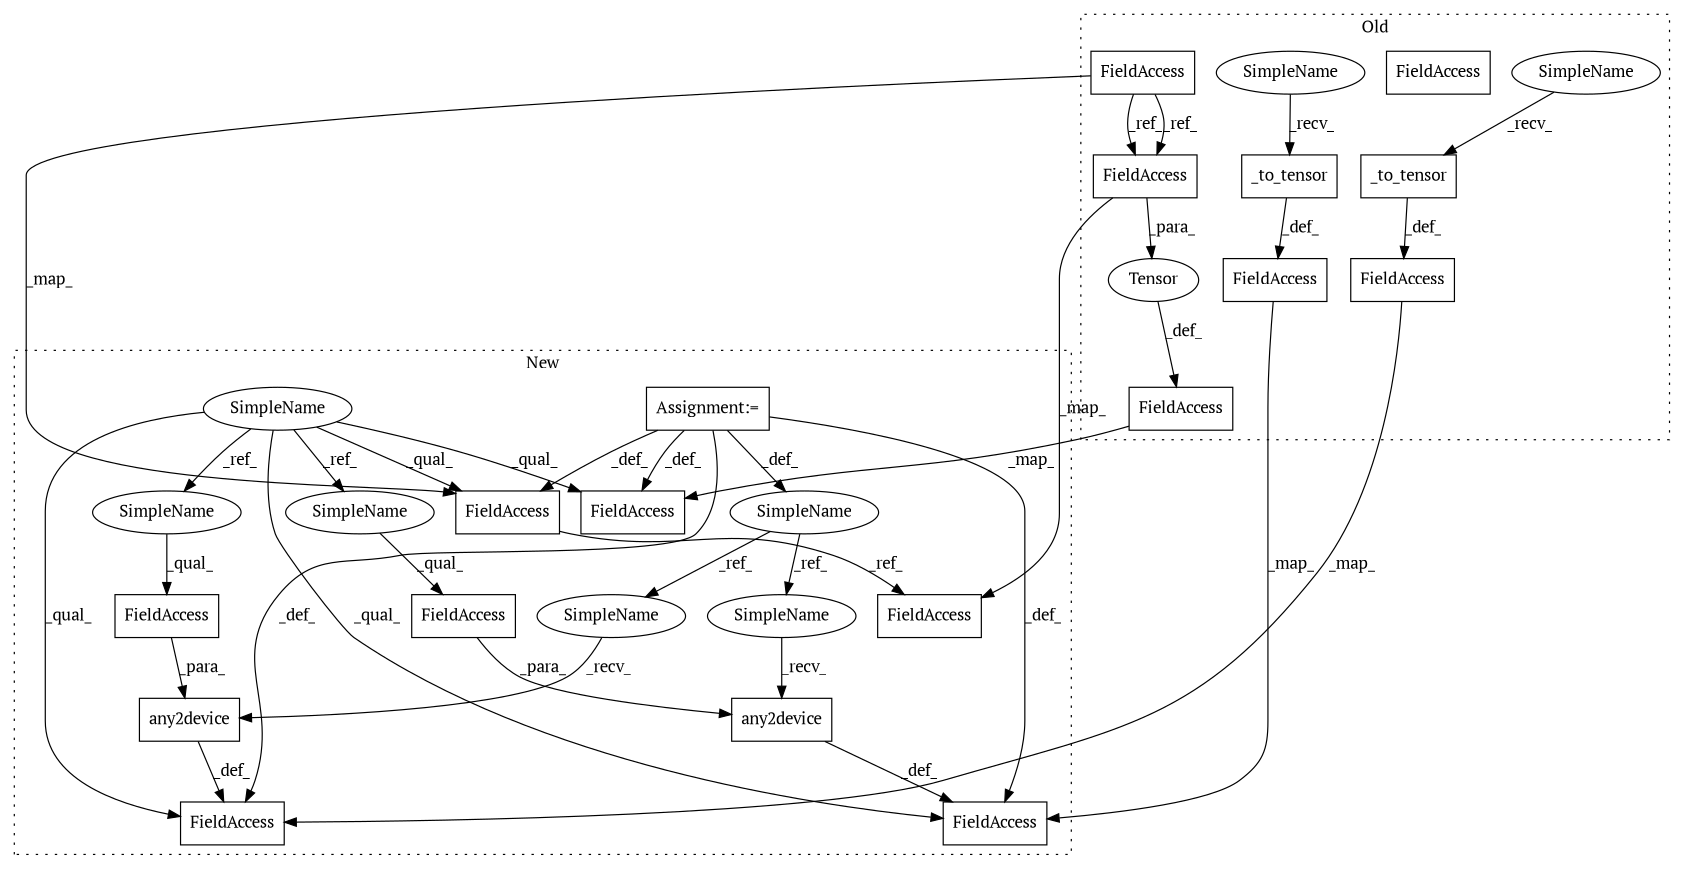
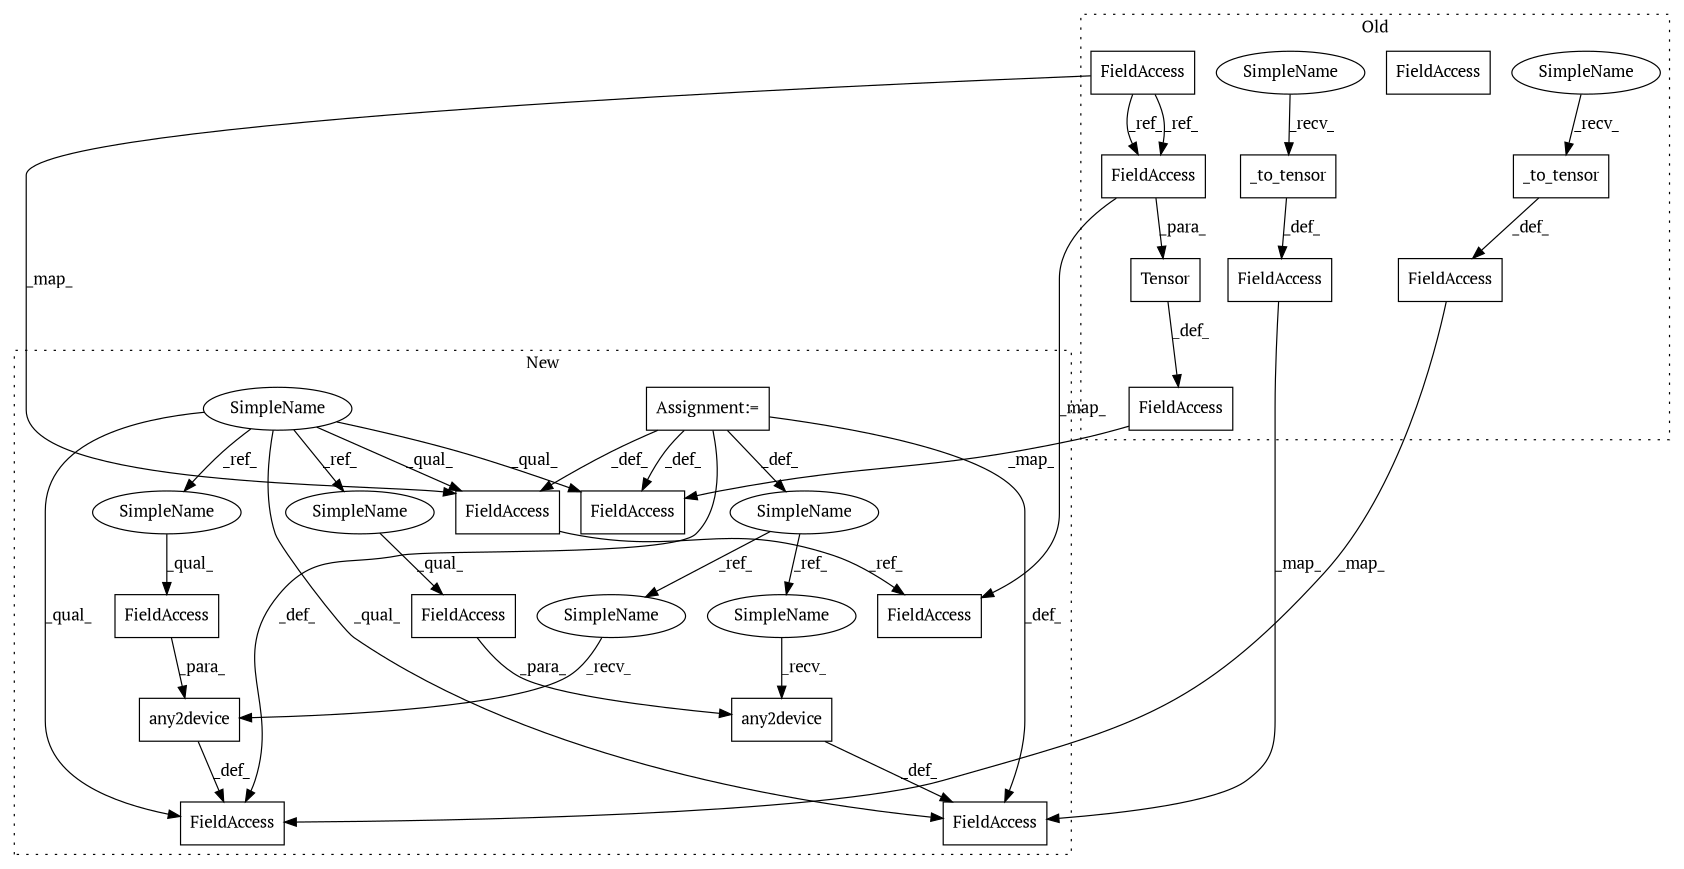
node "Tensor": shape ellipse -> box
